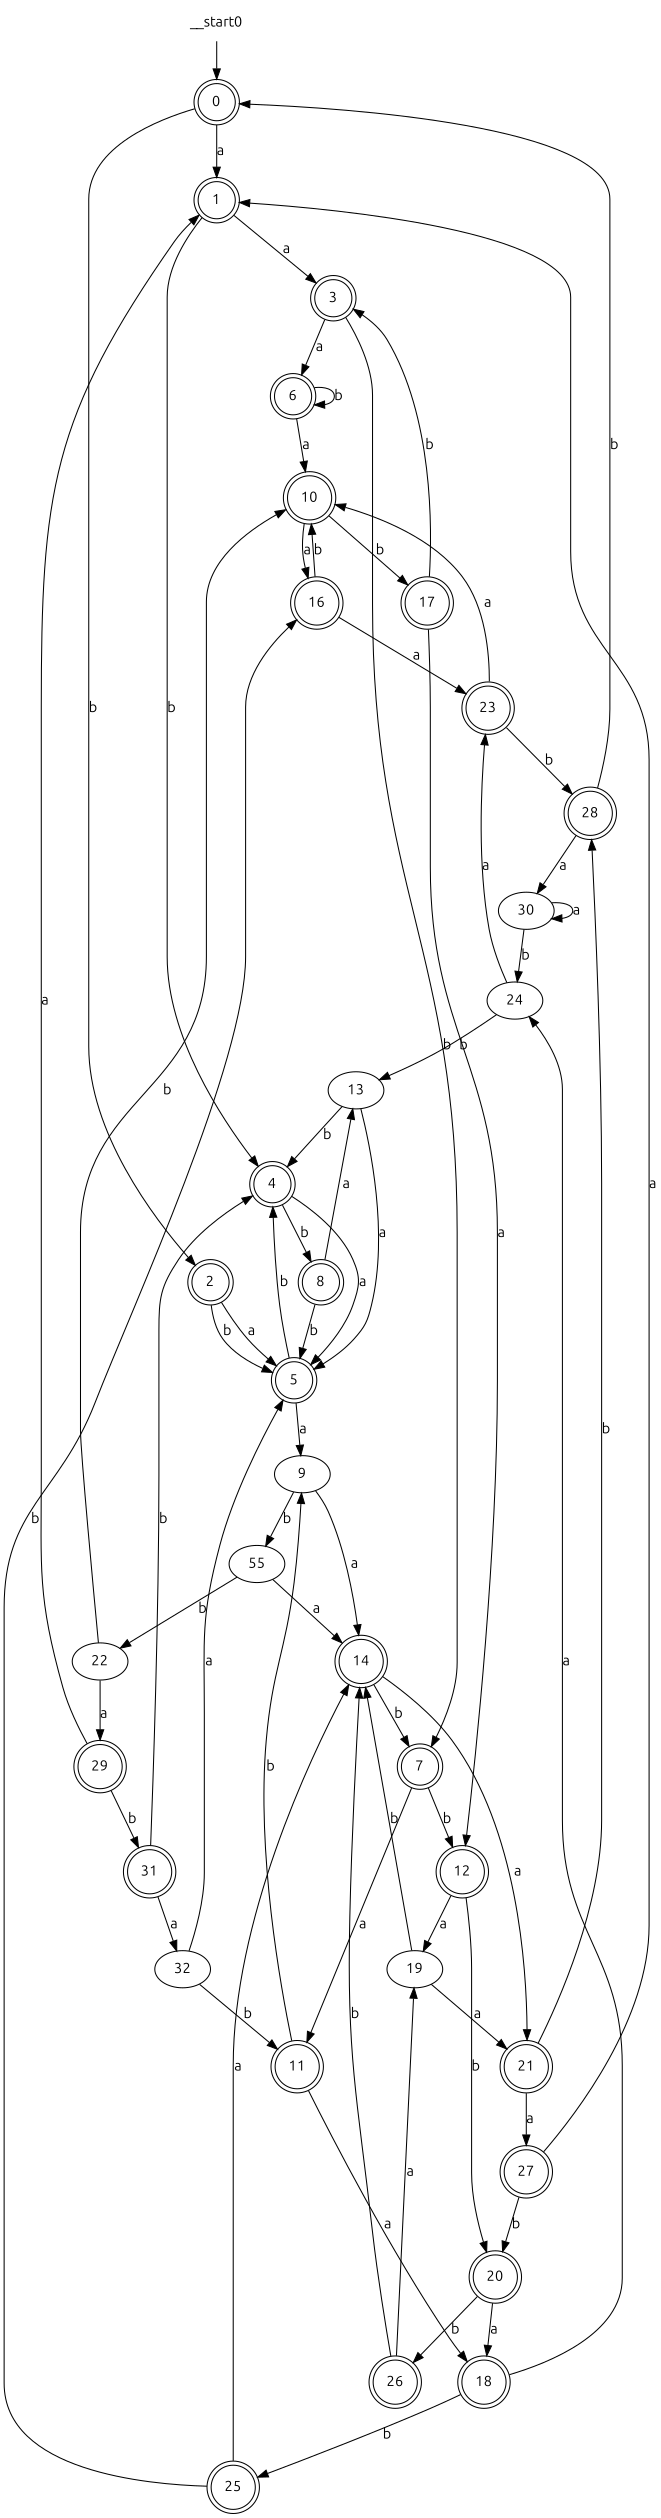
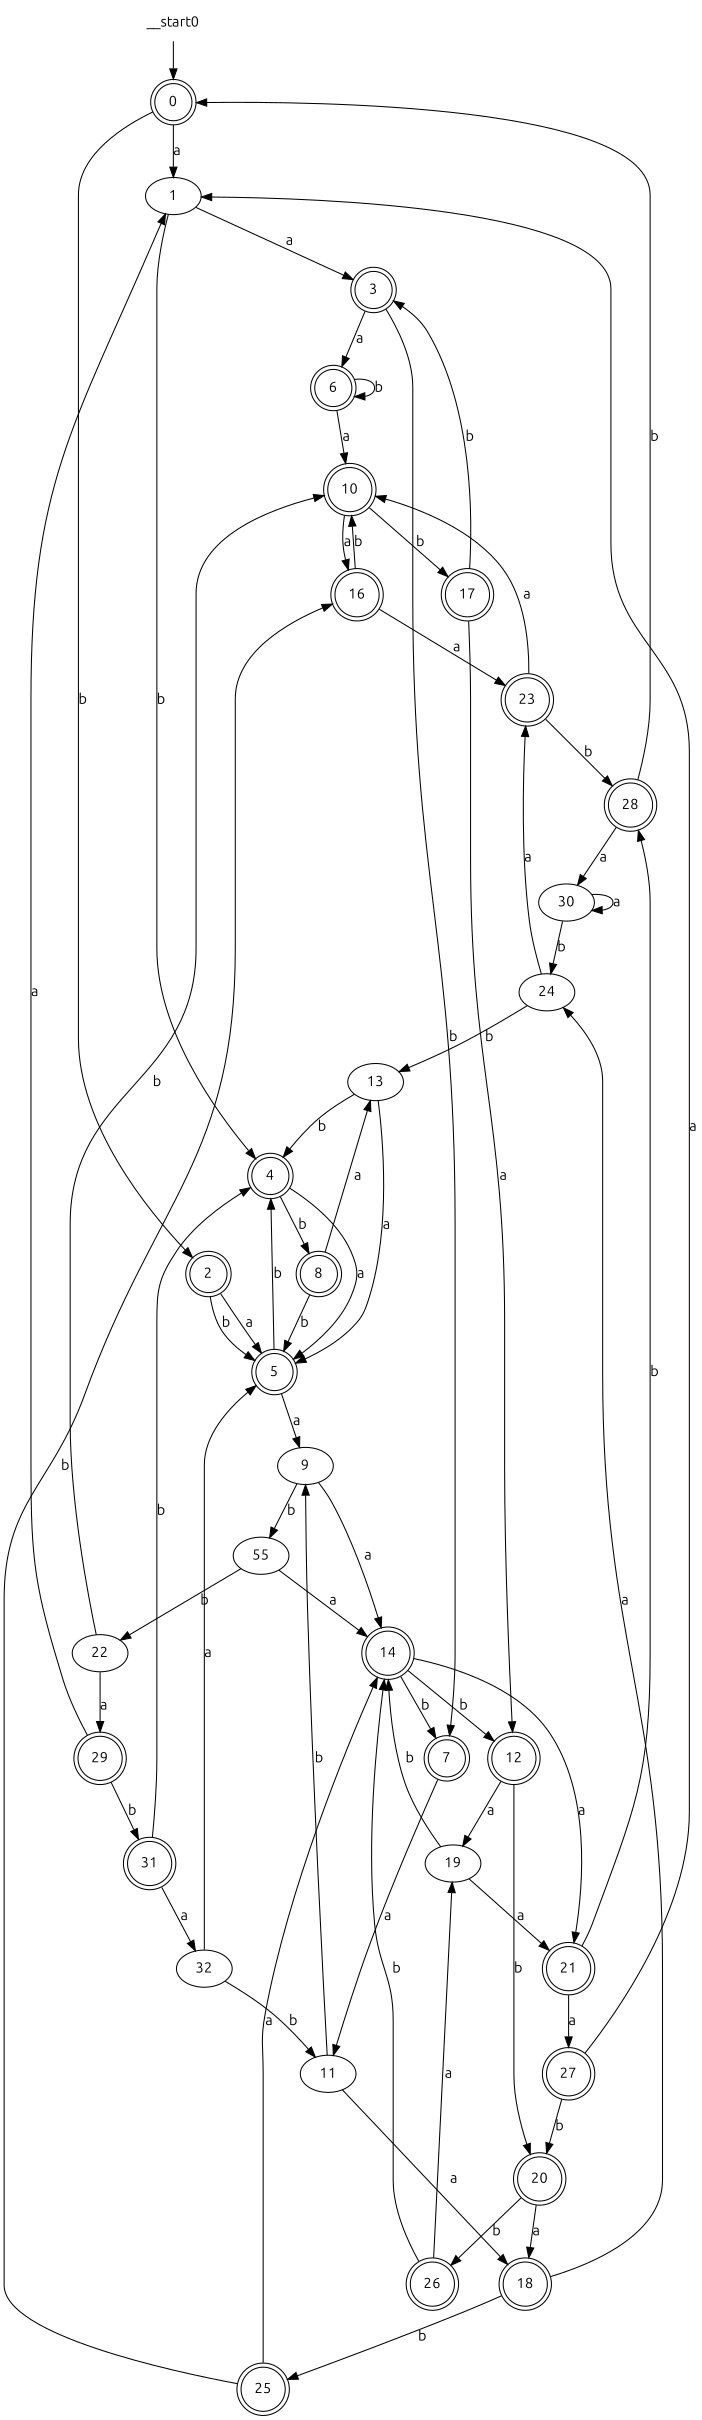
node "1": shape doublecircle -> ellipse
edge "7" -> "12": now "14" -> "12"
node "11": shape doublecircle -> ellipse
